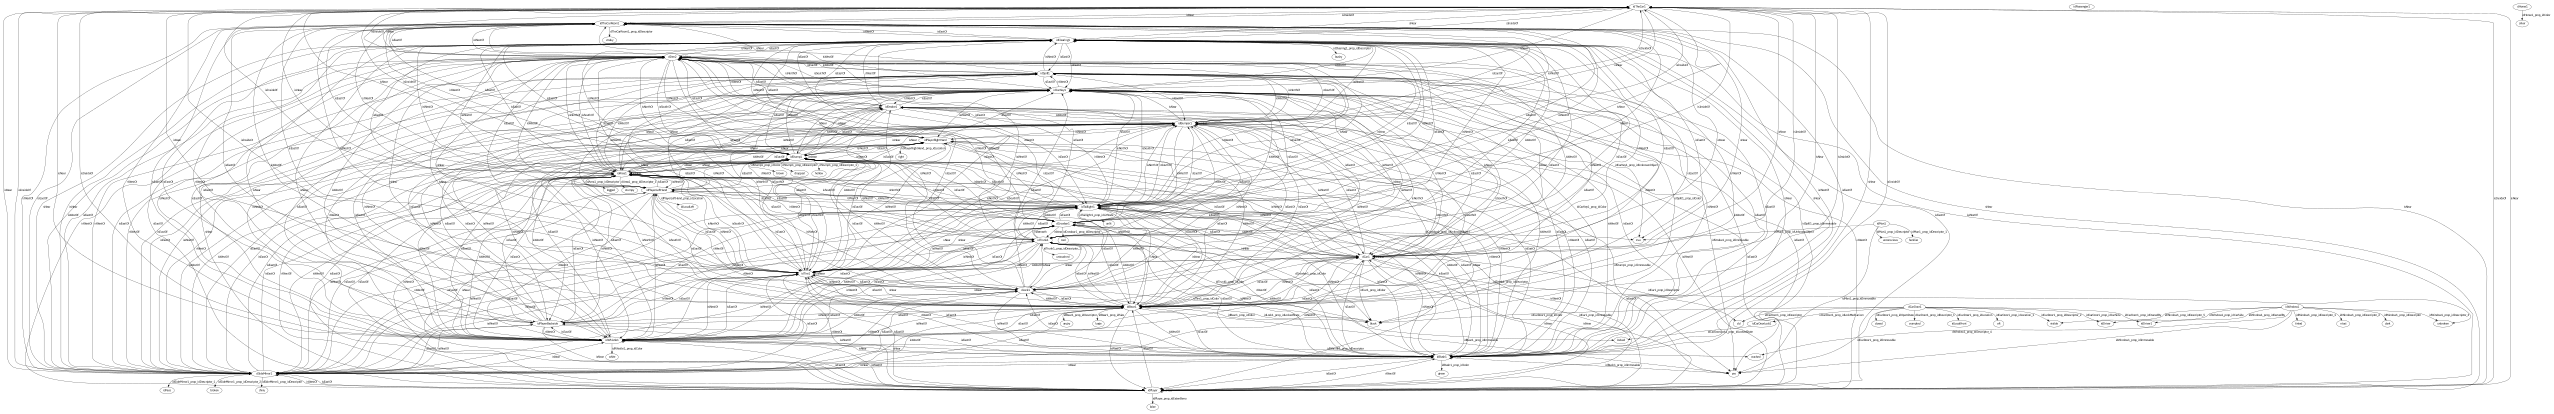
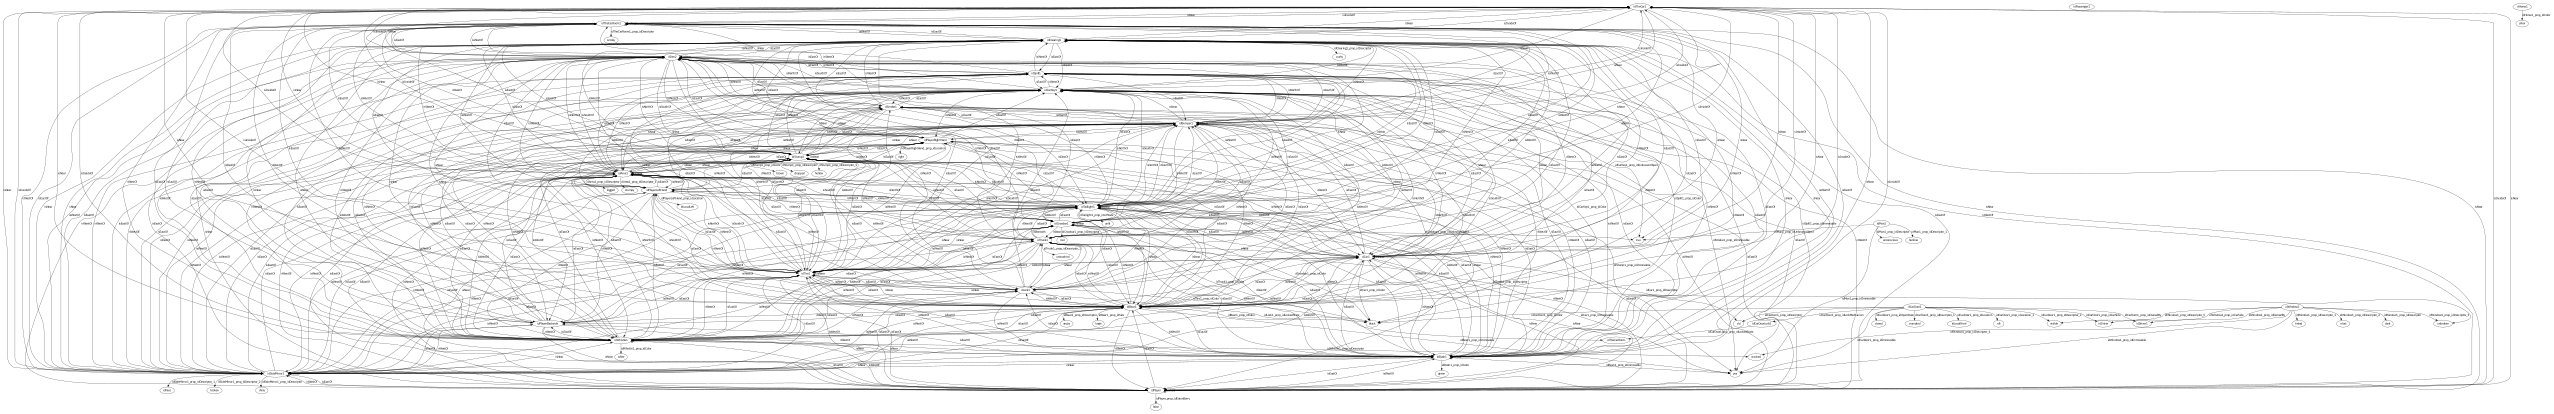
node "locked": label "locked" -> "idTheCarRoom"
